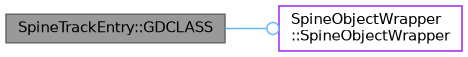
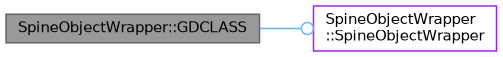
node "SpineTrackEntry::GDCLASS": label "SpineTrackEntry::GDCLASS" -> "SpineObjectWrapper::GDCLASS"
